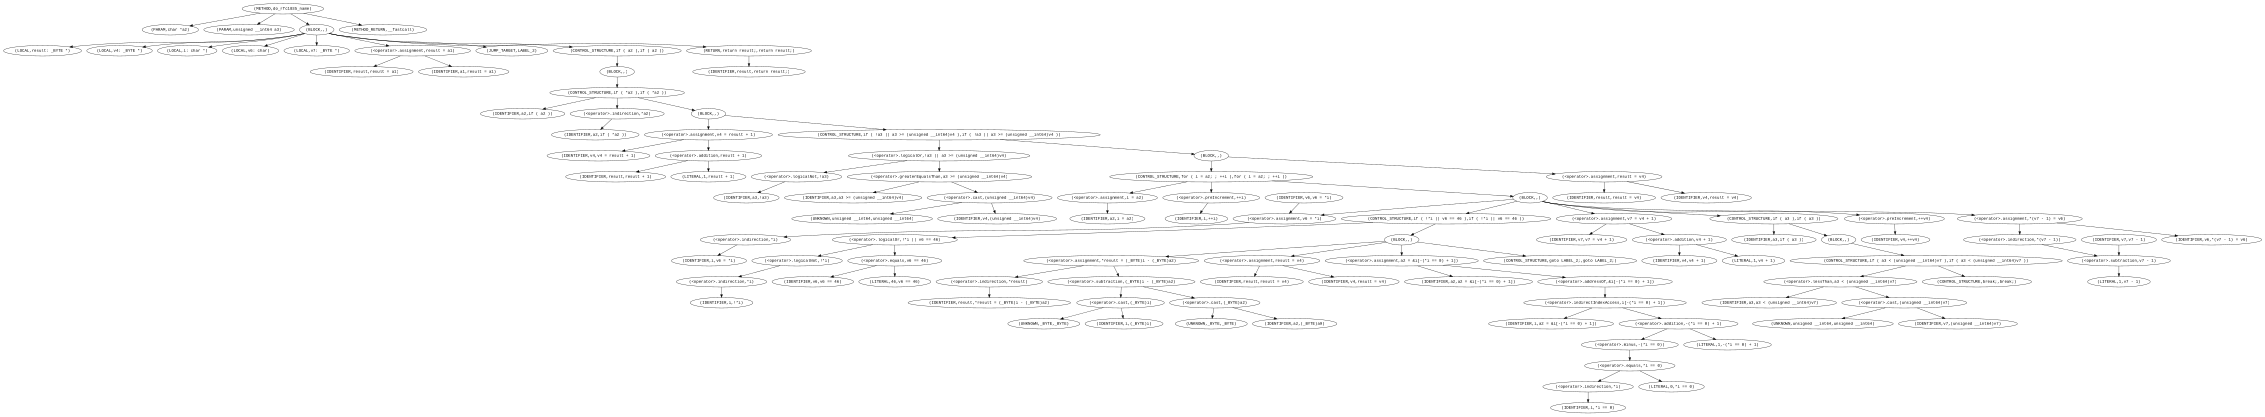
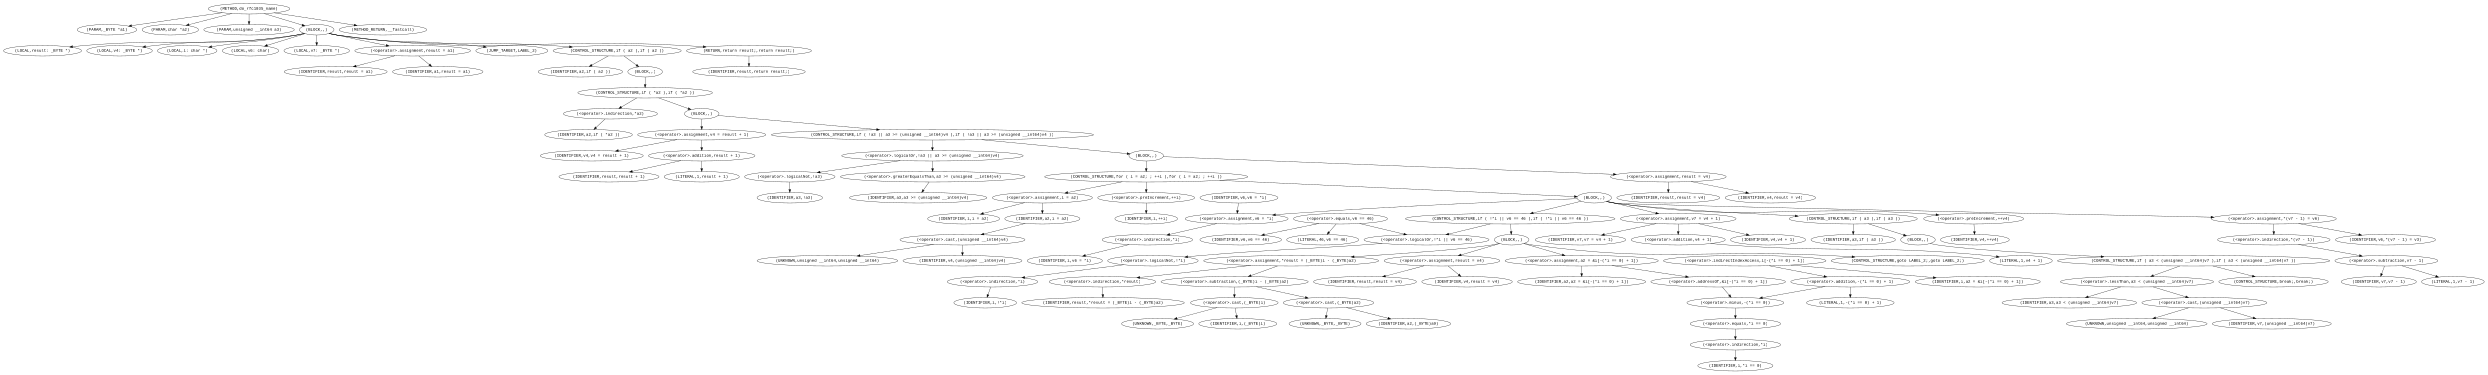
node "(PARAM,_BYTE *a1)": added
edge "(CONTROL_STRUCTURE,if ( *a2 ),if ( *a2 ))" -> "(IDENTIFIER,a2,if ( a2 ))": now "(CONTROL_STRUCTURE,if ( a2 ),if ( a2 ))" -> "(IDENTIFIER,a2,if ( a2 ))"
edge "(<operator>.greaterEqualsThan,a3 >= (unsigned __int64)v4)" -> "(<operator>.cast,(unsigned __int64)v4)": now "(IDENTIFIER,a2,i = a2)" -> "(<operator>.cast,(unsigned __int64)v4)"
node "(IDENTIFIER,i,i = a2)": added
node "(IDENTIFIER,v6,*(v7 - 1) = v6)": label "(IDENTIFIER,v6,*(v7 - 1) = v6)" -> "(IDENTIFIER,v6,*(v7 - 1) = v3)"
edge "(<operator>.logicalOr,!*i || v6 == 46)" -> "(<operator>.equals,v6 == 46)": reversed
edge "(<operator>.addition,v4 + 1)" -> "(IDENTIFIER,v4,v4 + 1)": now "(<operator>.assignment,v7 = v4 + 1)" -> "(IDENTIFIER,v4,v4 + 1)"
edge "(IDENTIFIER,v7,v7 - 1)" -> "(<operator>.subtraction,v7 - 1)": reversed
edge "(<operator>.addressOf,&i[-(*i == 0) + 1])" -> "(<operator>.indirectIndexAccess,i[-(*i == 0) + 1])": now "(<operator>.addressOf,&i[-(*i == 0) + 1])" -> "(<operator>.minus,-(*i == 0))"
node "(LITERAL,0,*i == 0)": removed
